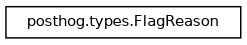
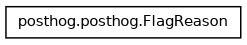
node "posthog.types.FlagReason": label "posthog.types.FlagReason" -> "posthog.posthog.FlagReason"
